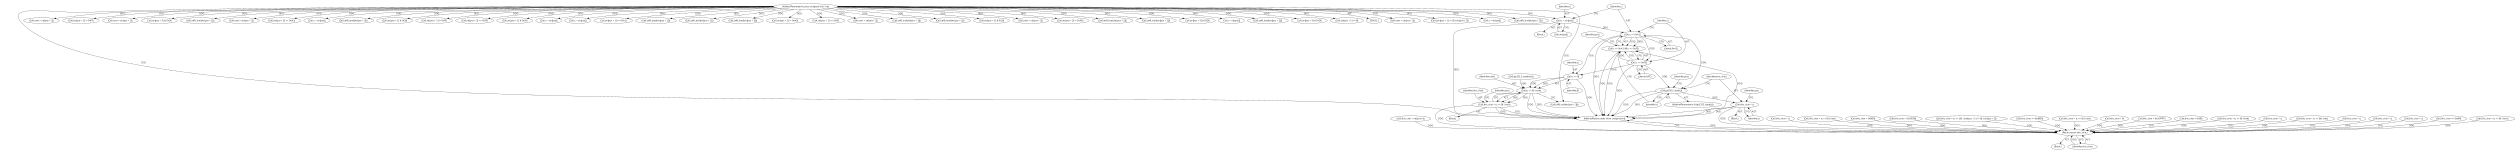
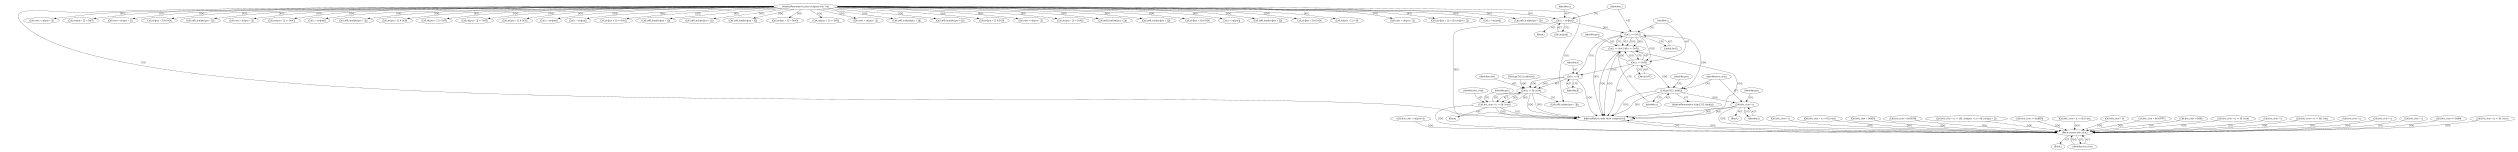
node "1000112": removed
node "(Call,gb2312_trail(next))": label "(Call,gb2312_trail(next))" -> "(Block,gb2312_trail(next))"
edge "(Call,c << 8)" -> "(Identifier,8)": added, label "CFG:"
